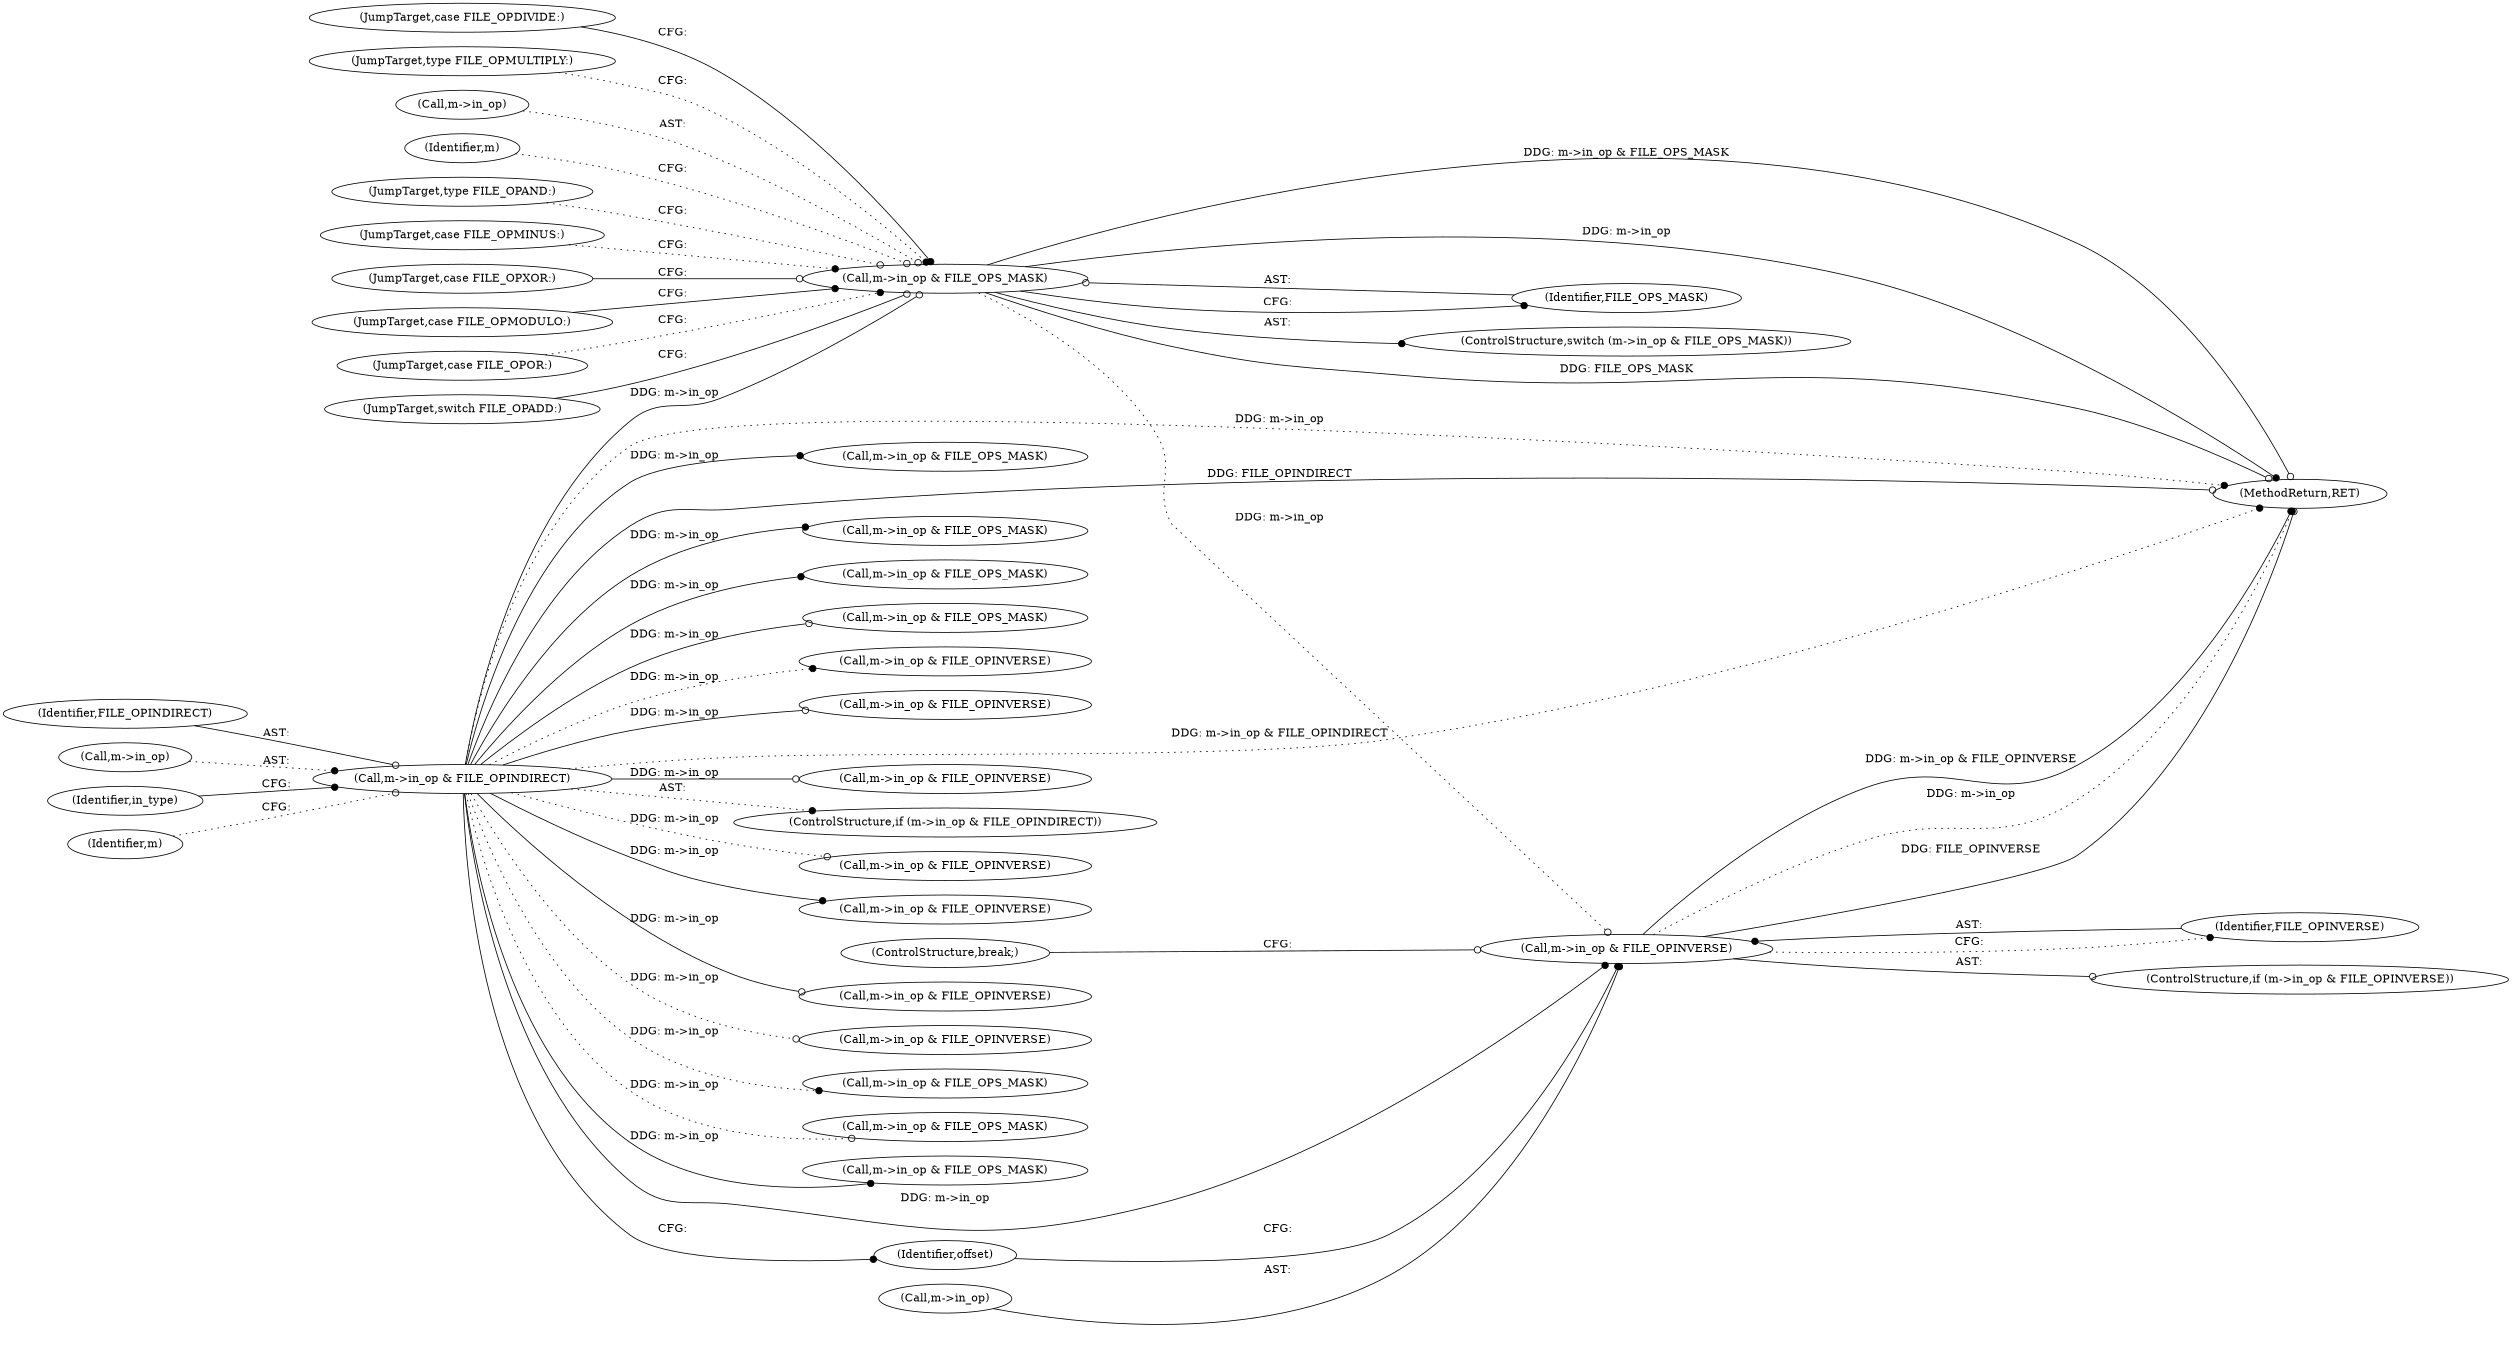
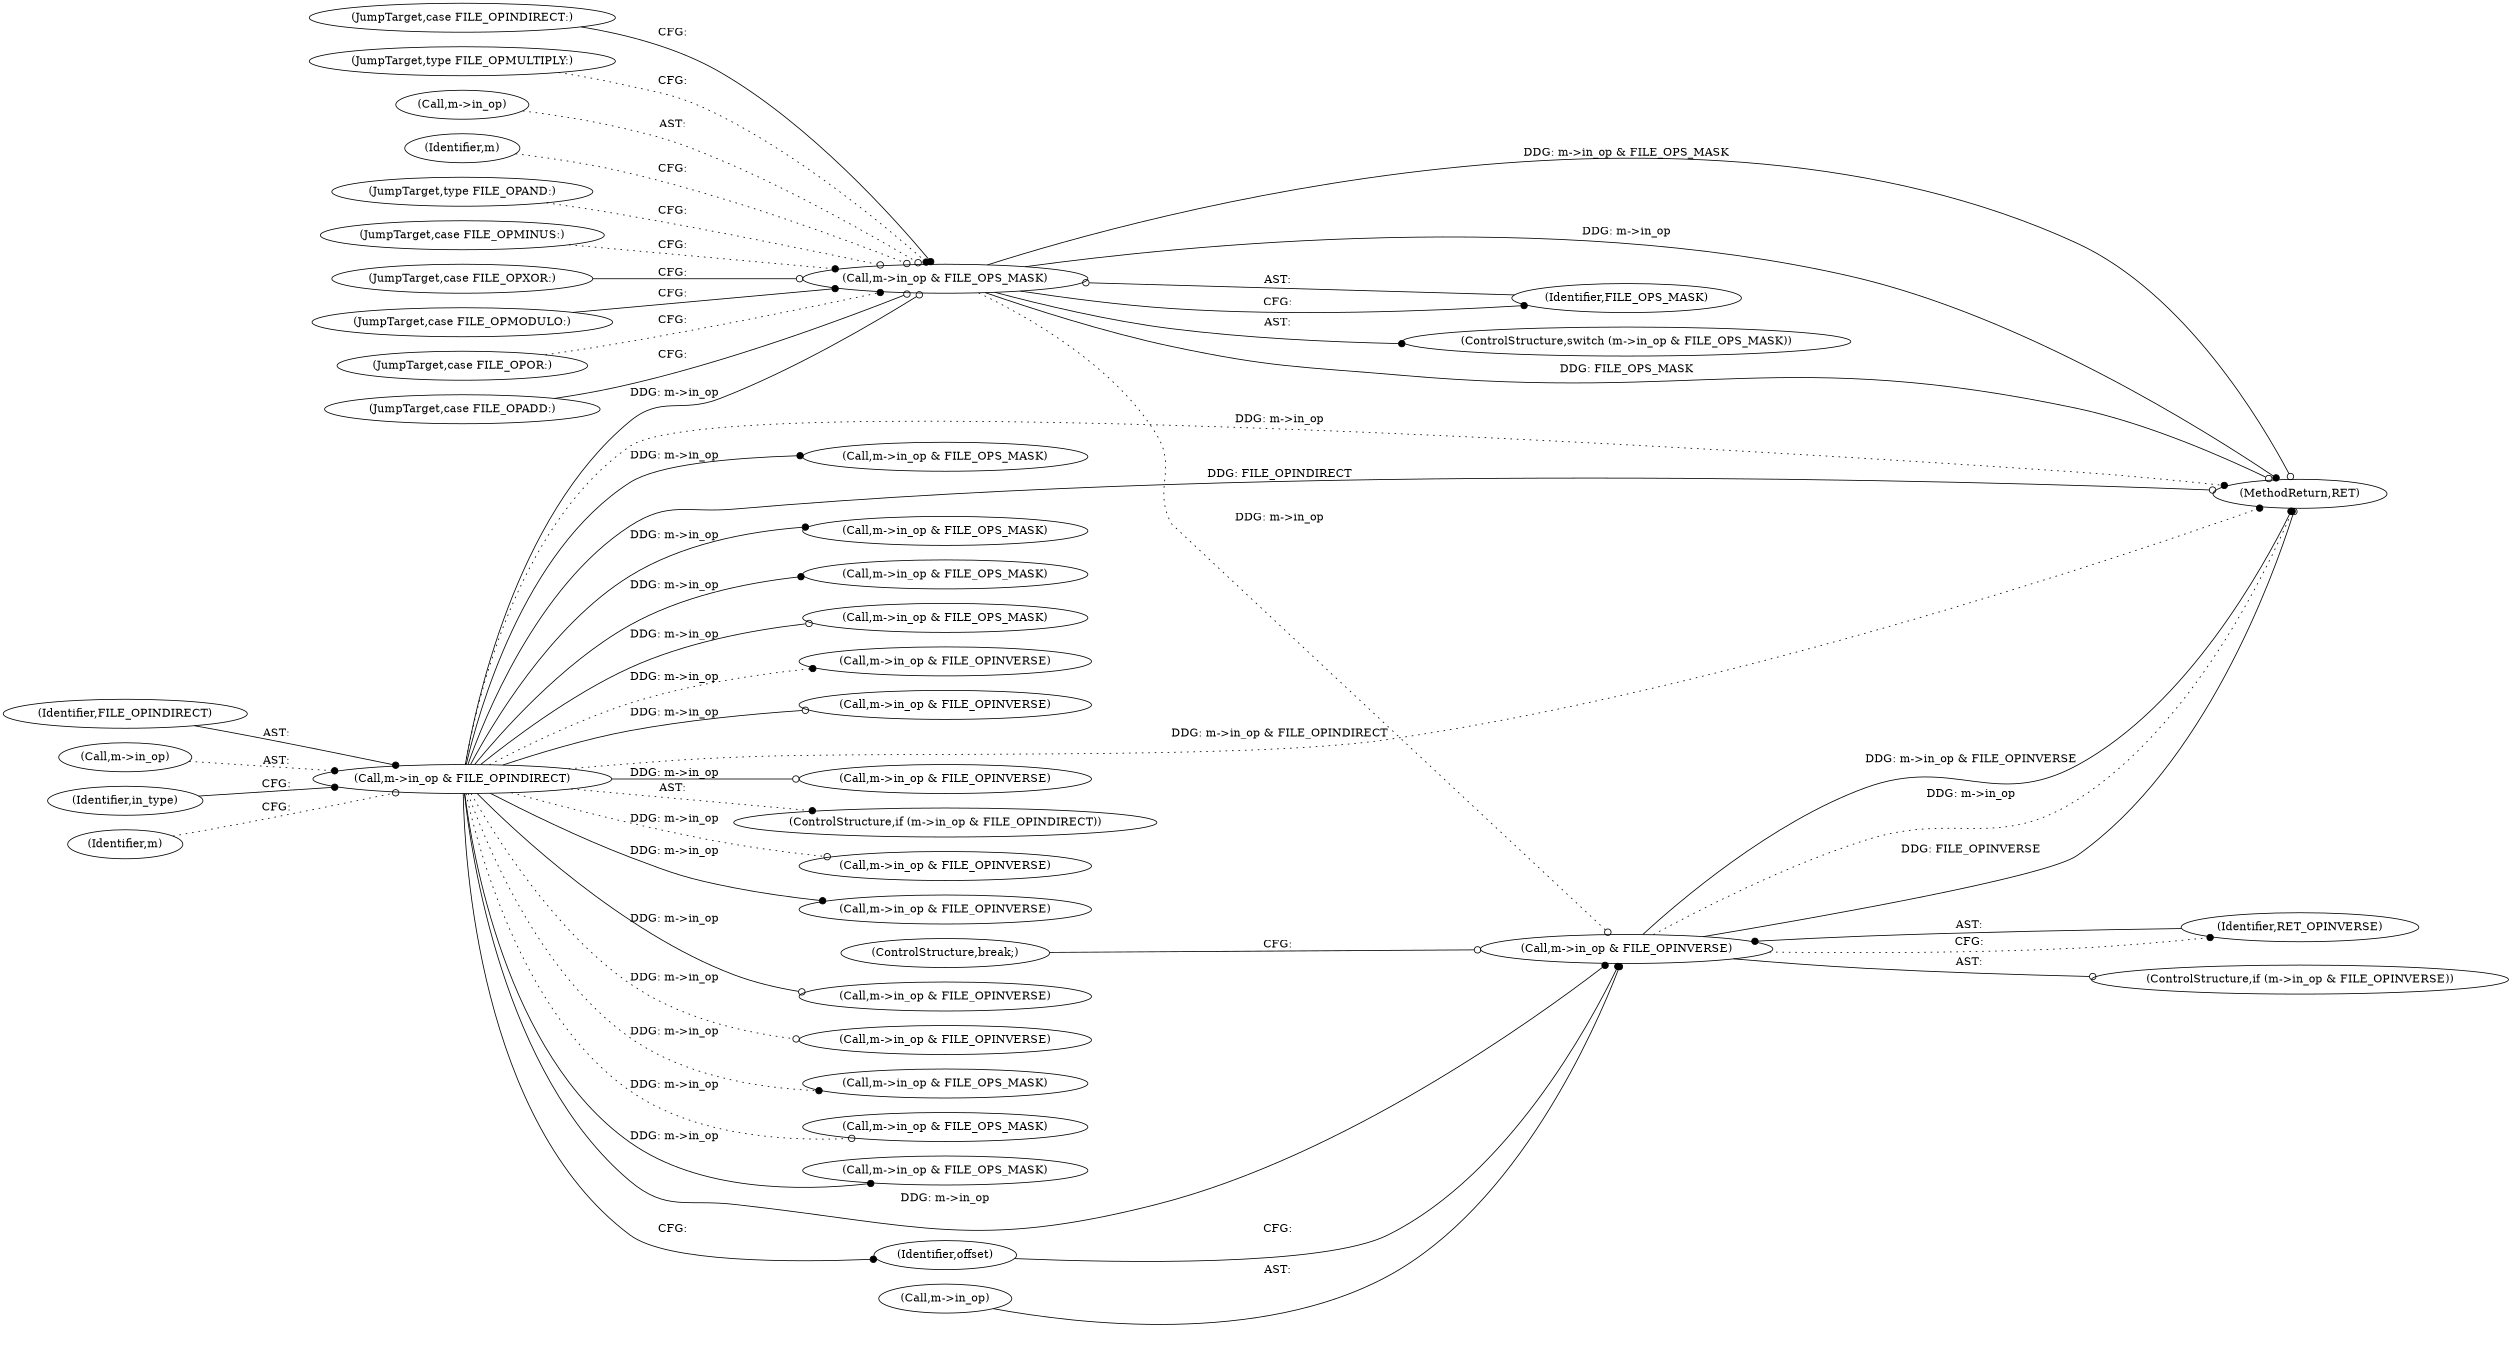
node "(JumpTarget,case FILE_OPDIVIDE:)": label "(JumpTarget,case FILE_OPDIVIDE:)" -> "(JumpTarget,case FILE_OPINDIRECT:)"
node "(JumpTarget,switch FILE_OPADD:)": label "(JumpTarget,switch FILE_OPADD:)" -> "(JumpTarget,case FILE_OPADD:)"
edge "(Identifier,FILE_OPINDIRECT)" -> "(Call,m->in_op & FILE_OPINDIRECT)": arrowhead odot -> dot
node "(Identifier,FILE_OPINVERSE)": label "(Identifier,FILE_OPINVERSE)" -> "(Identifier,RET_OPINVERSE)"
